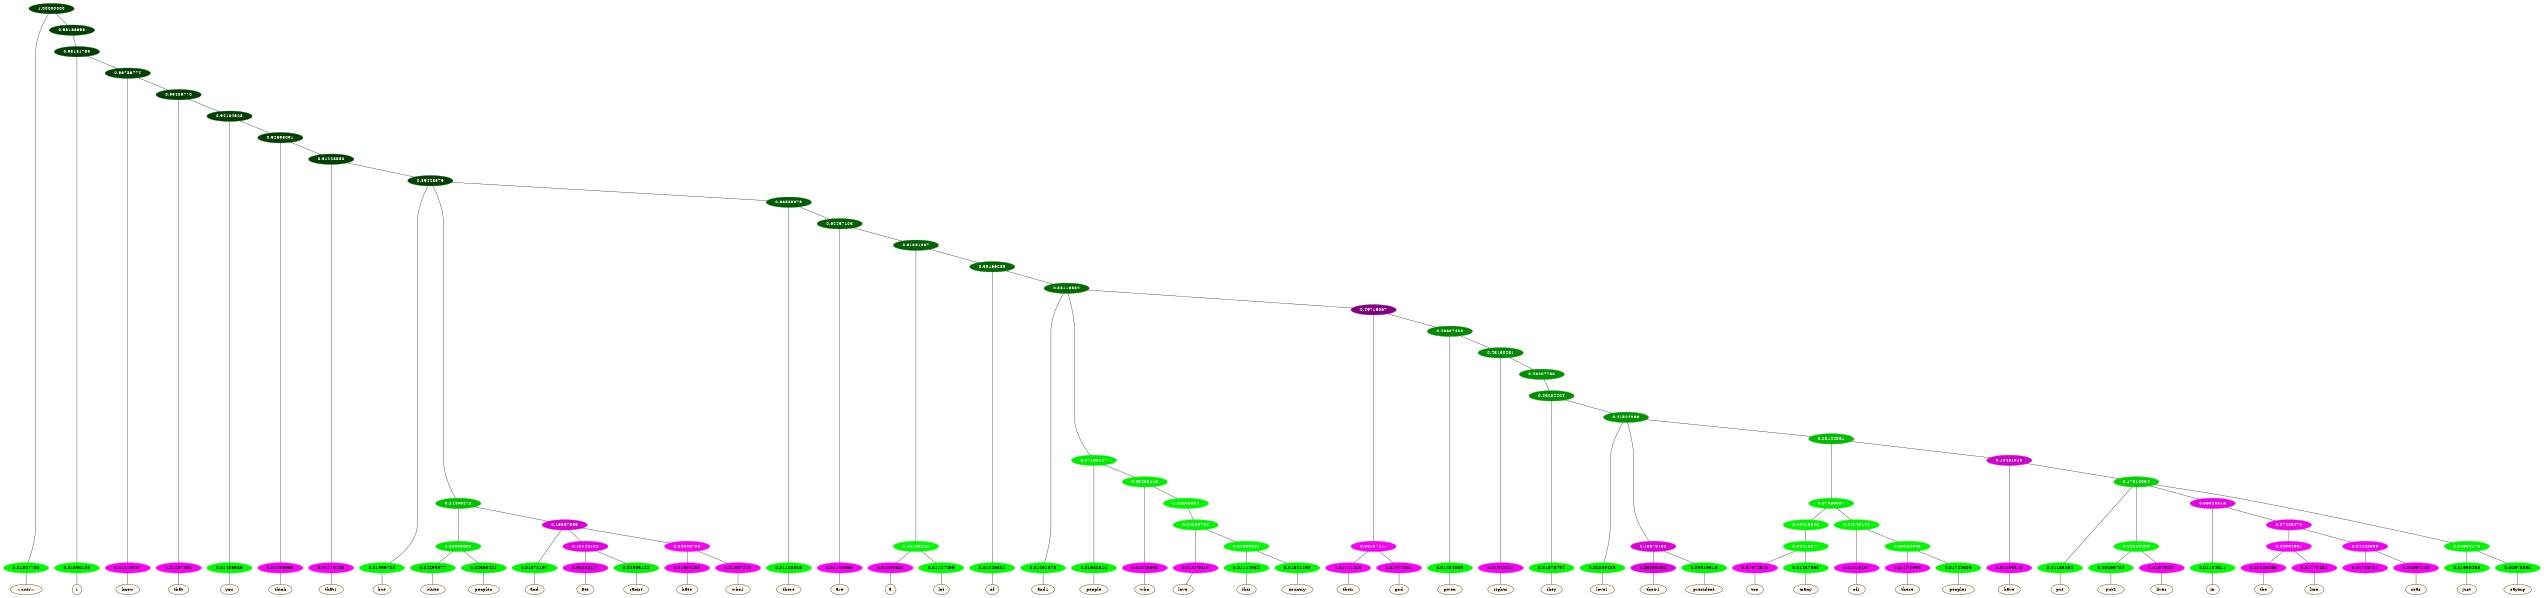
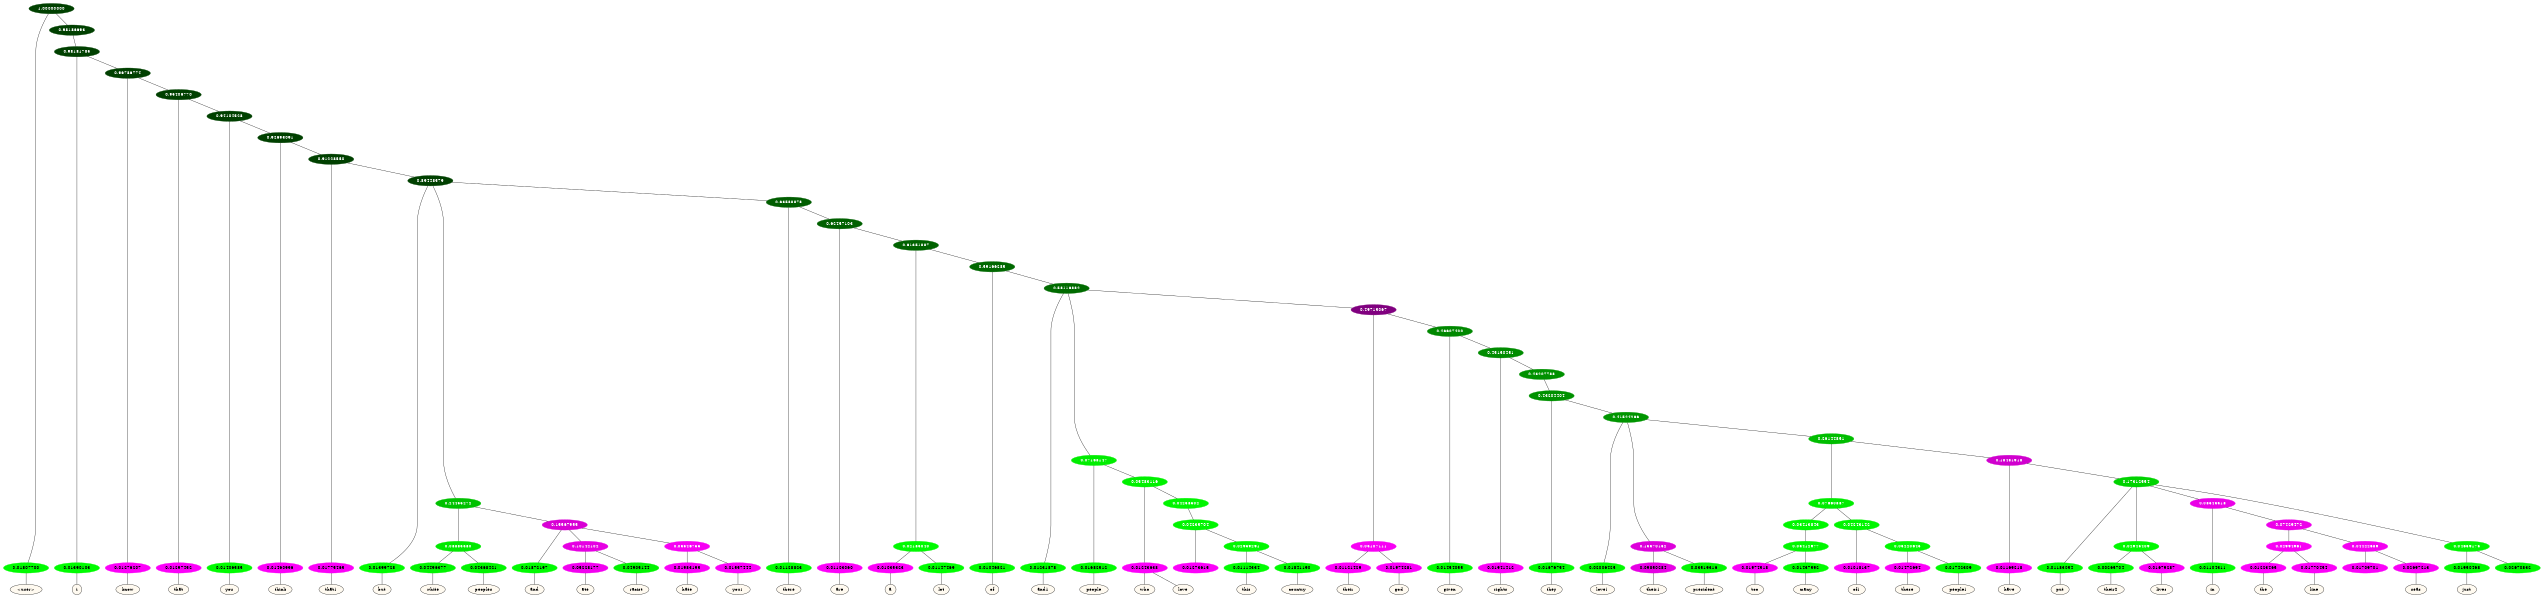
edge "0.01273615" -- "love": now "0.01243638" -- "love"
node "who1": label "who1" -> "you1"
node "put2": label "put2" -> "their2"
node "saying": removed
